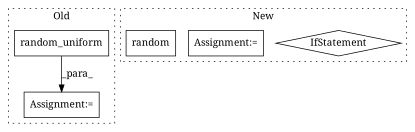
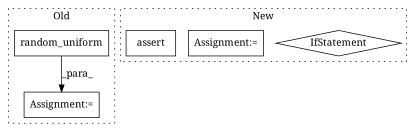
node "random": label "random" -> "assert"
